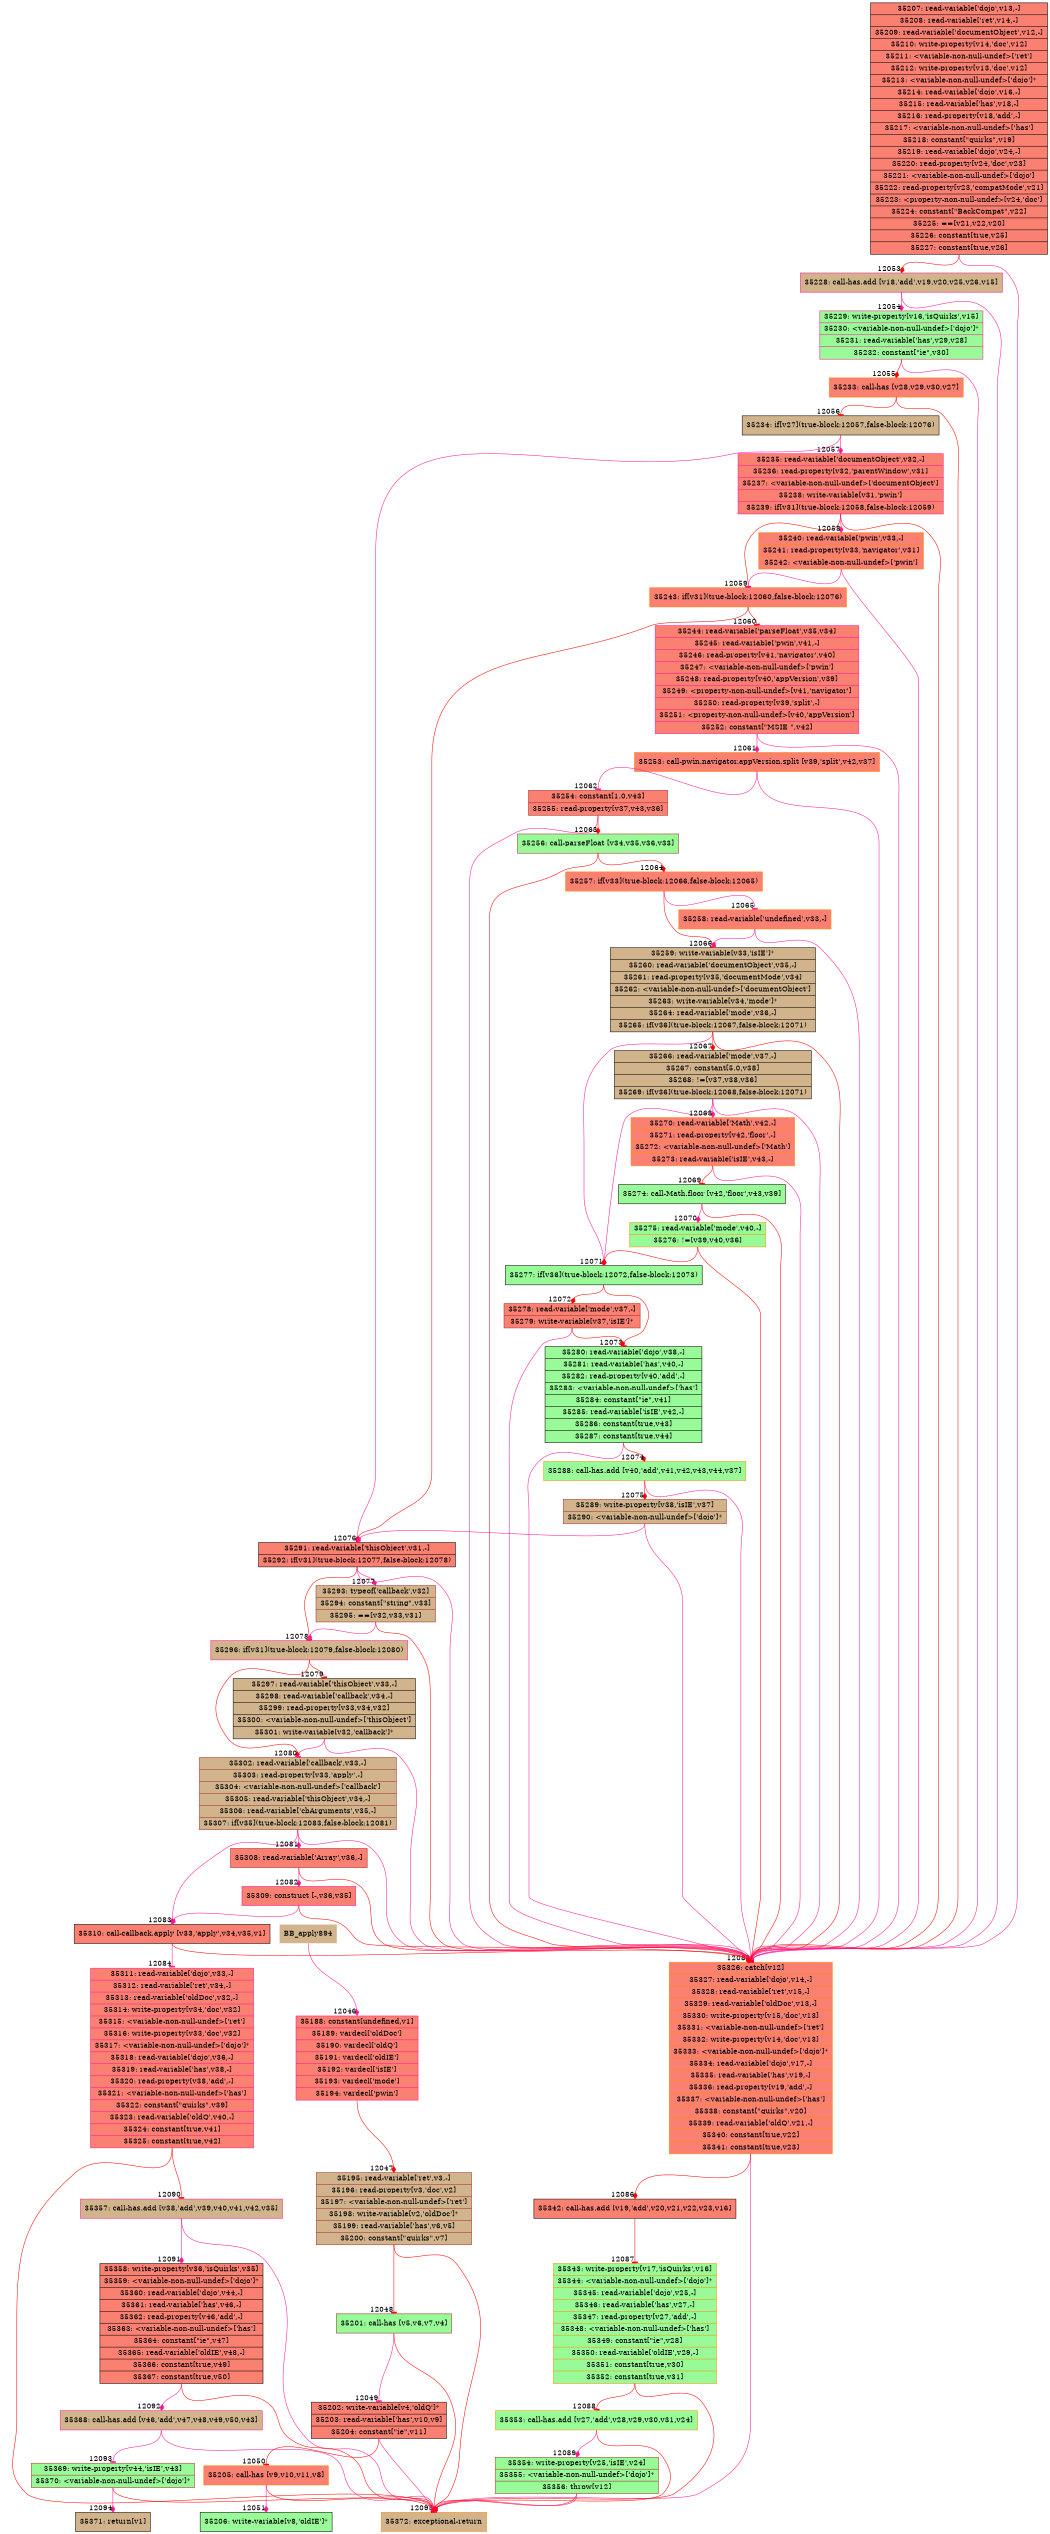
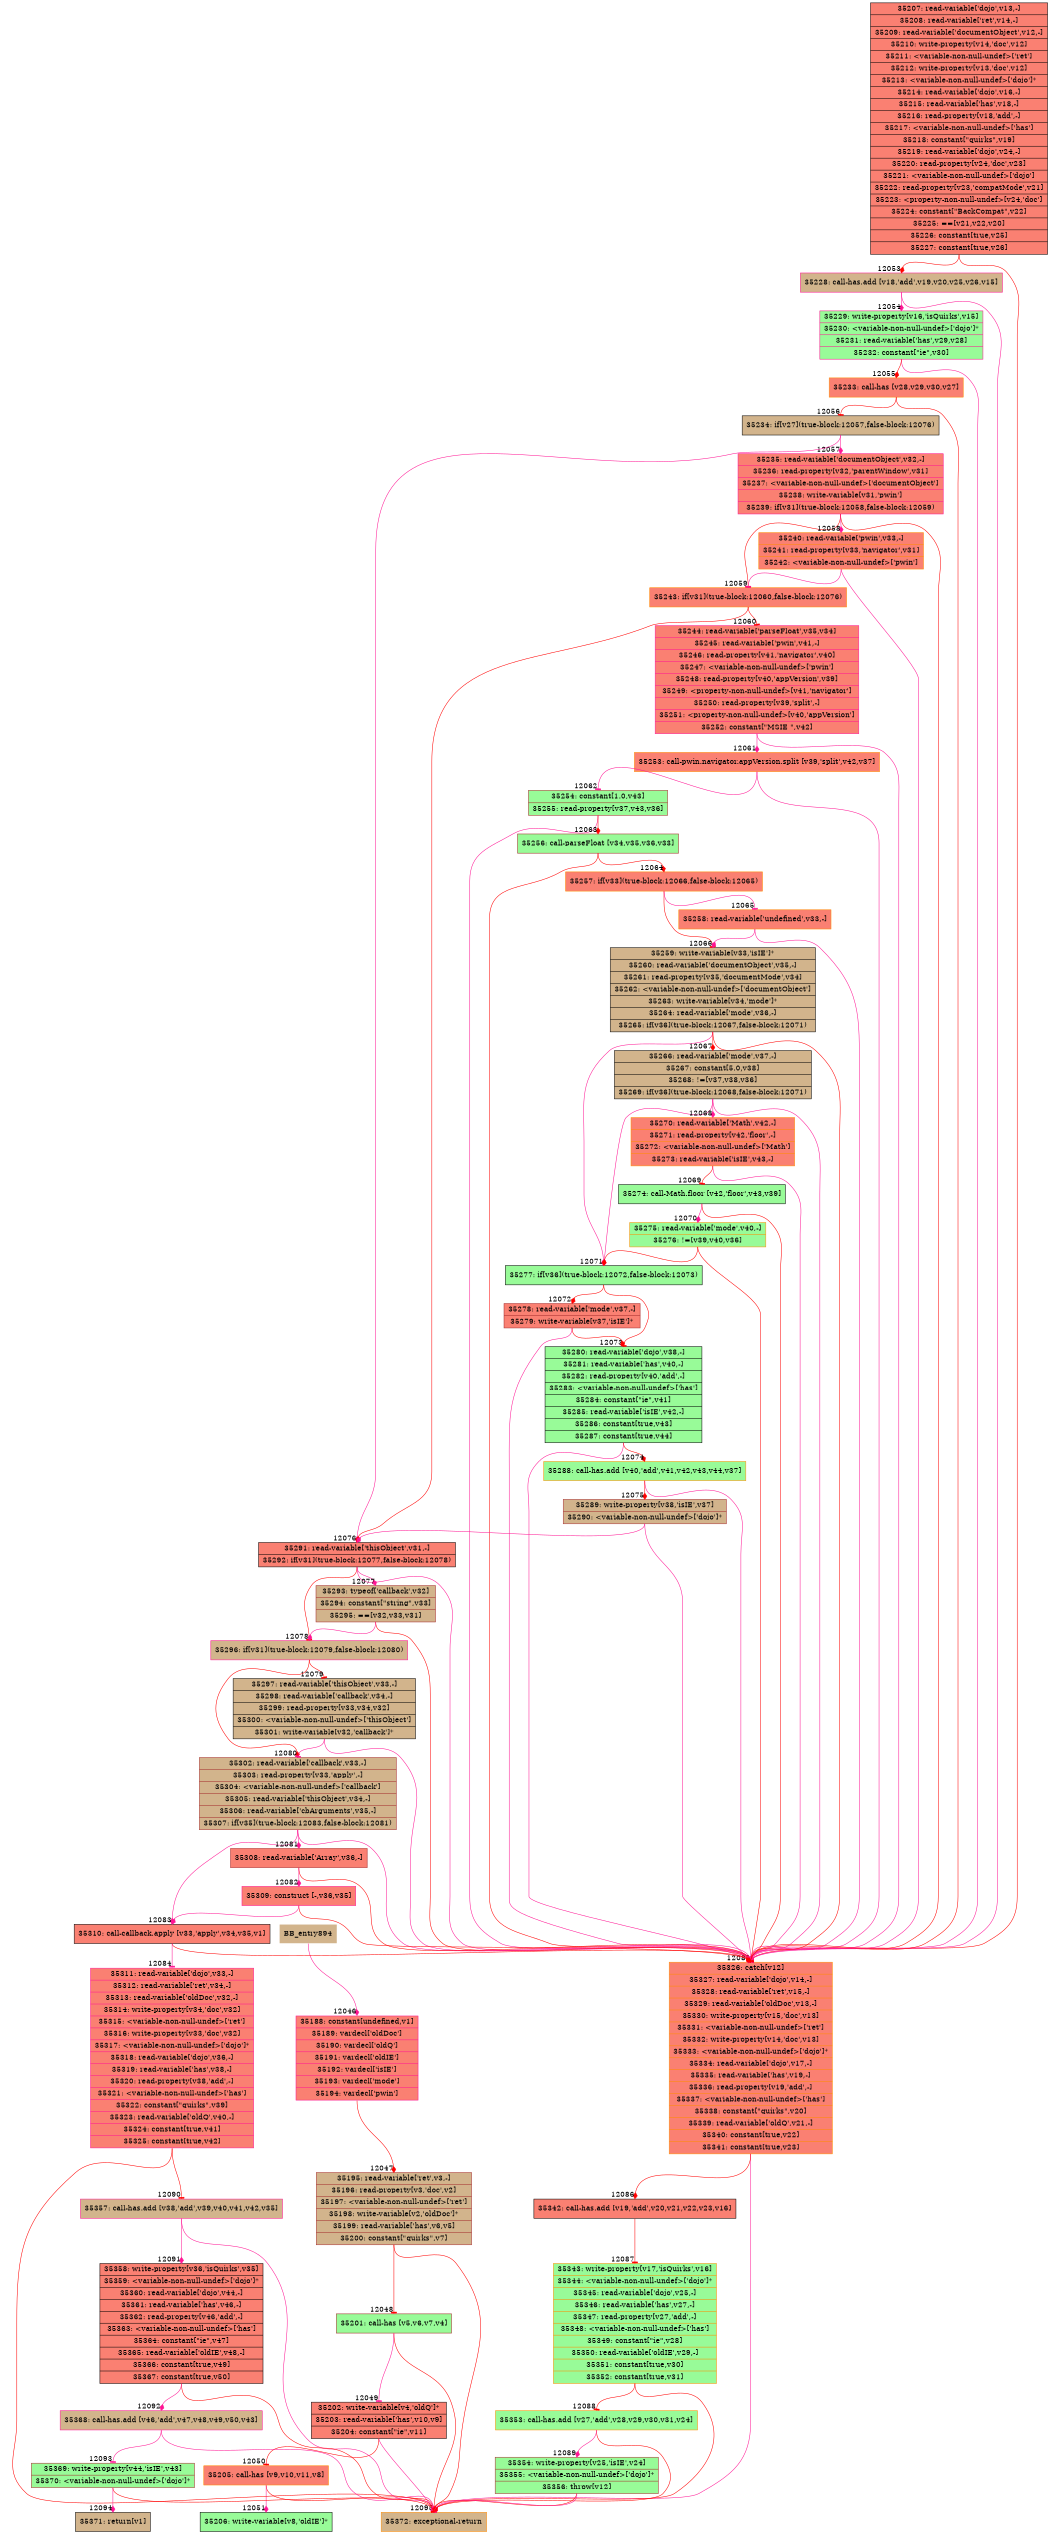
node "35254: constant[1.0,v43]": fillcolor salmon -> palegreen
edge "35207: read-variable['dojo',v13,-]" -> "35326: catch[v12]": color deeppink -> red
node "BB_apply894": label "BB_apply894" -> "BB_entry894"
